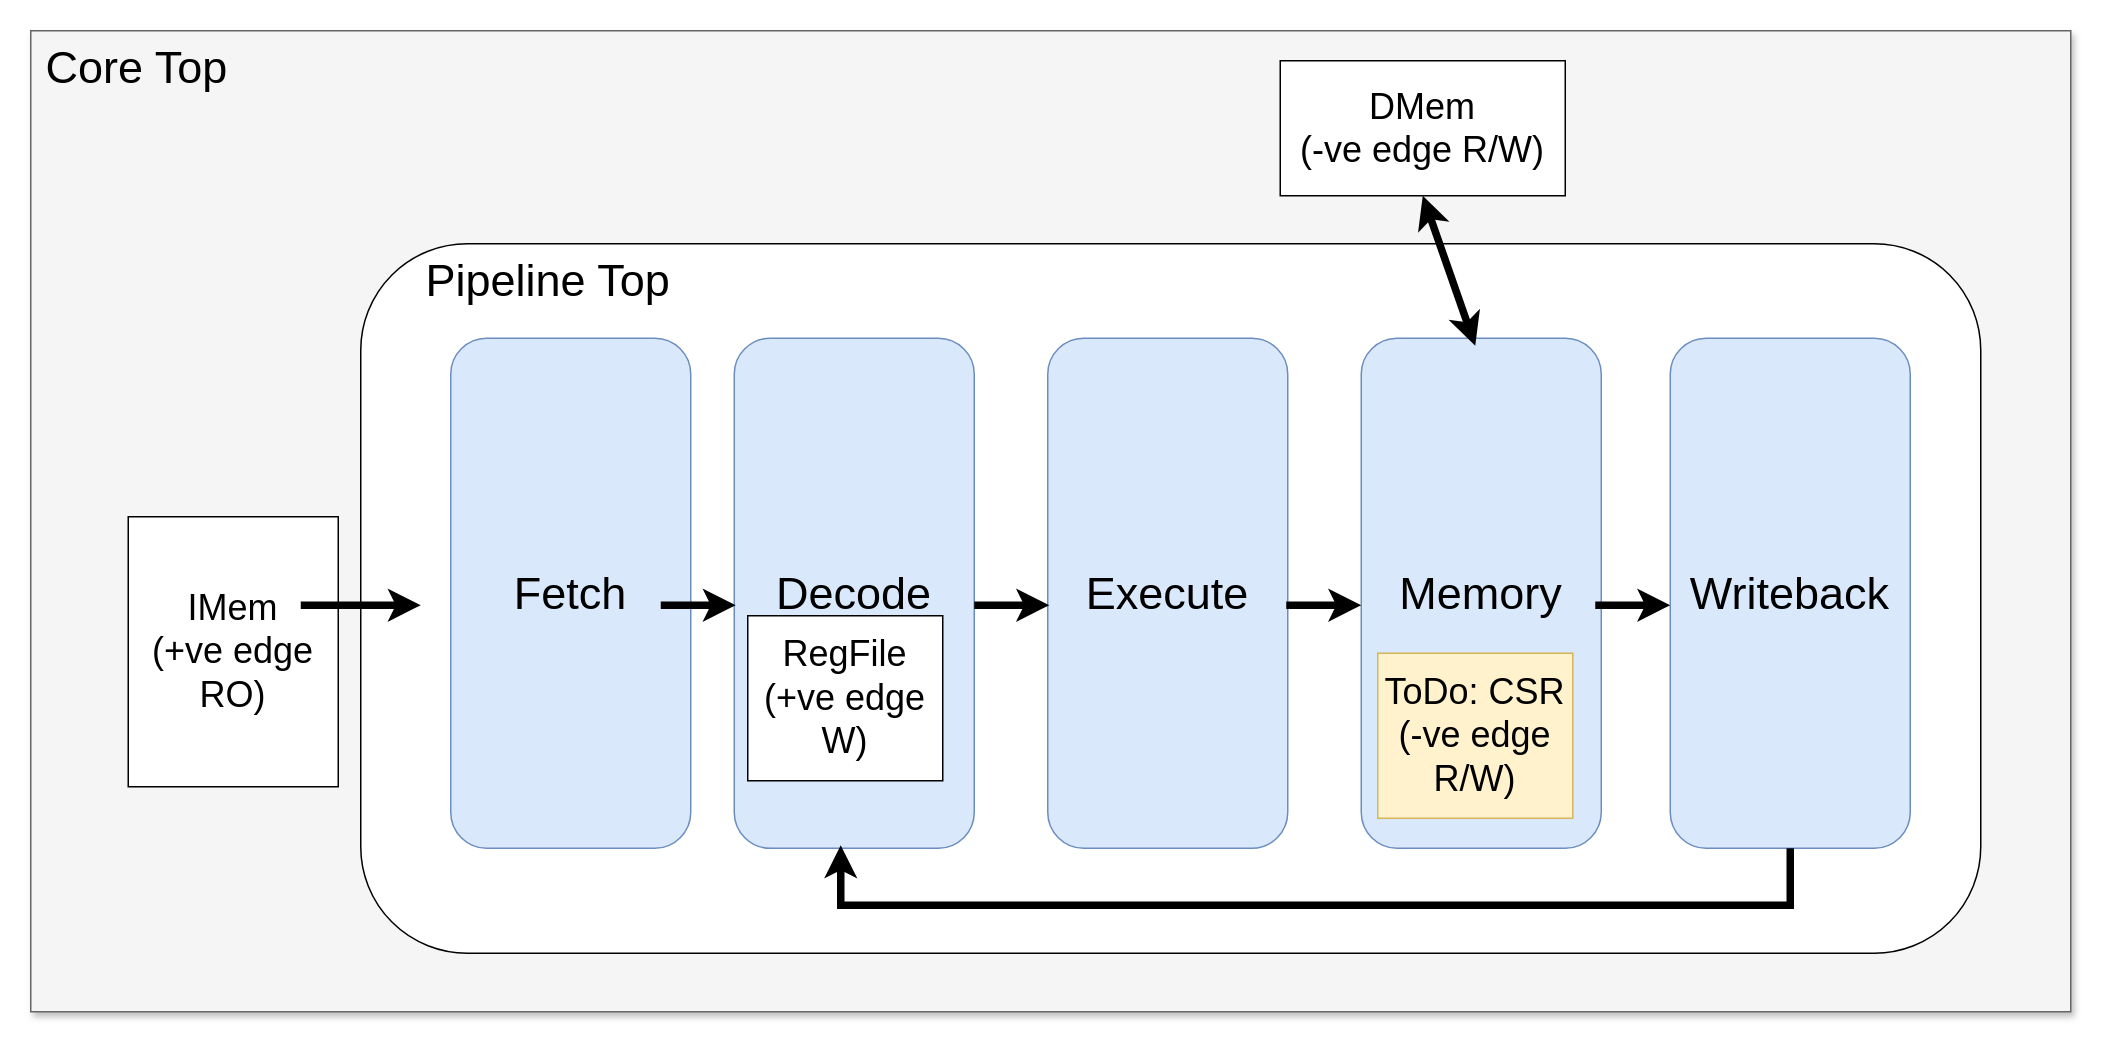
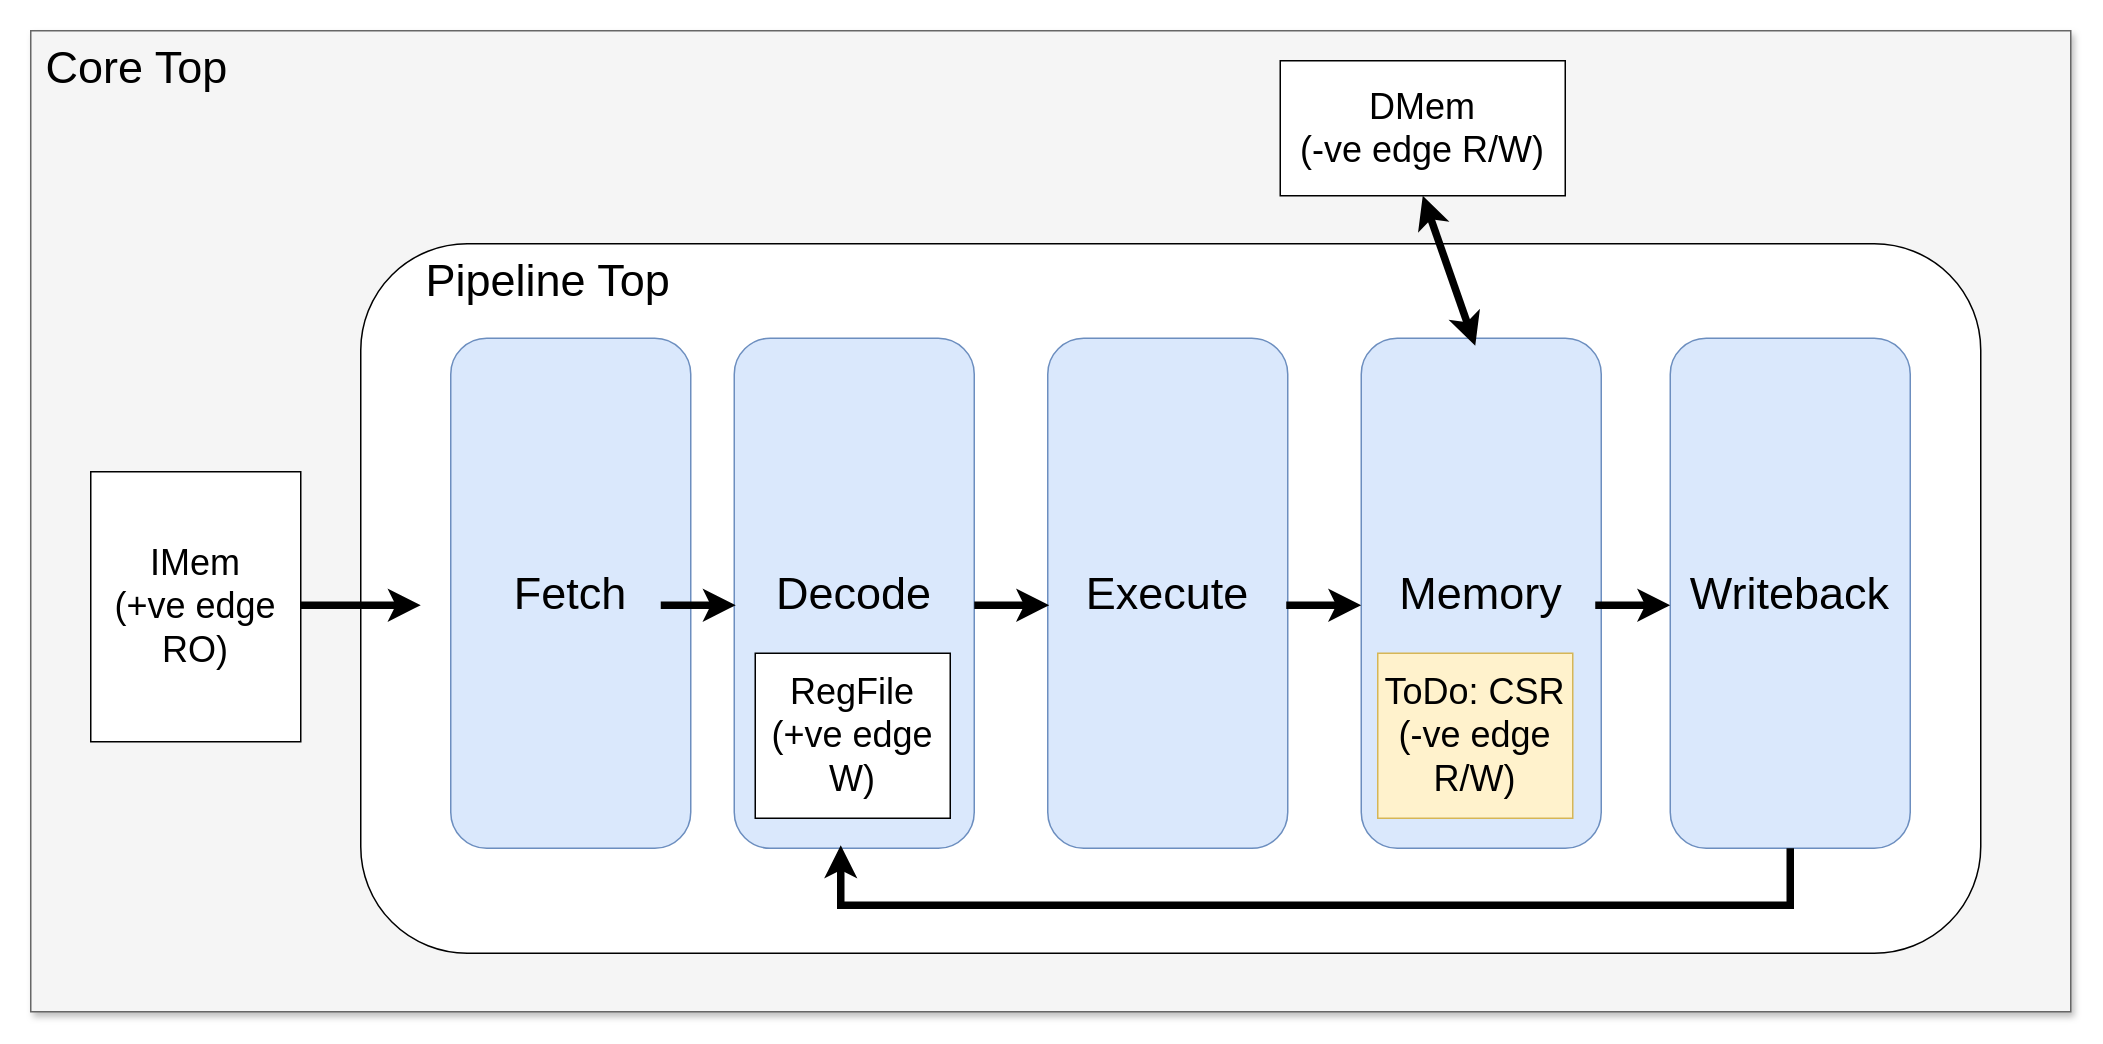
node "IMem(+ve edge RO)": moved (233, 652) -> (196, 607)
node "RegFile(+ve edge W)": moved (845, 698) -> (853, 736)
